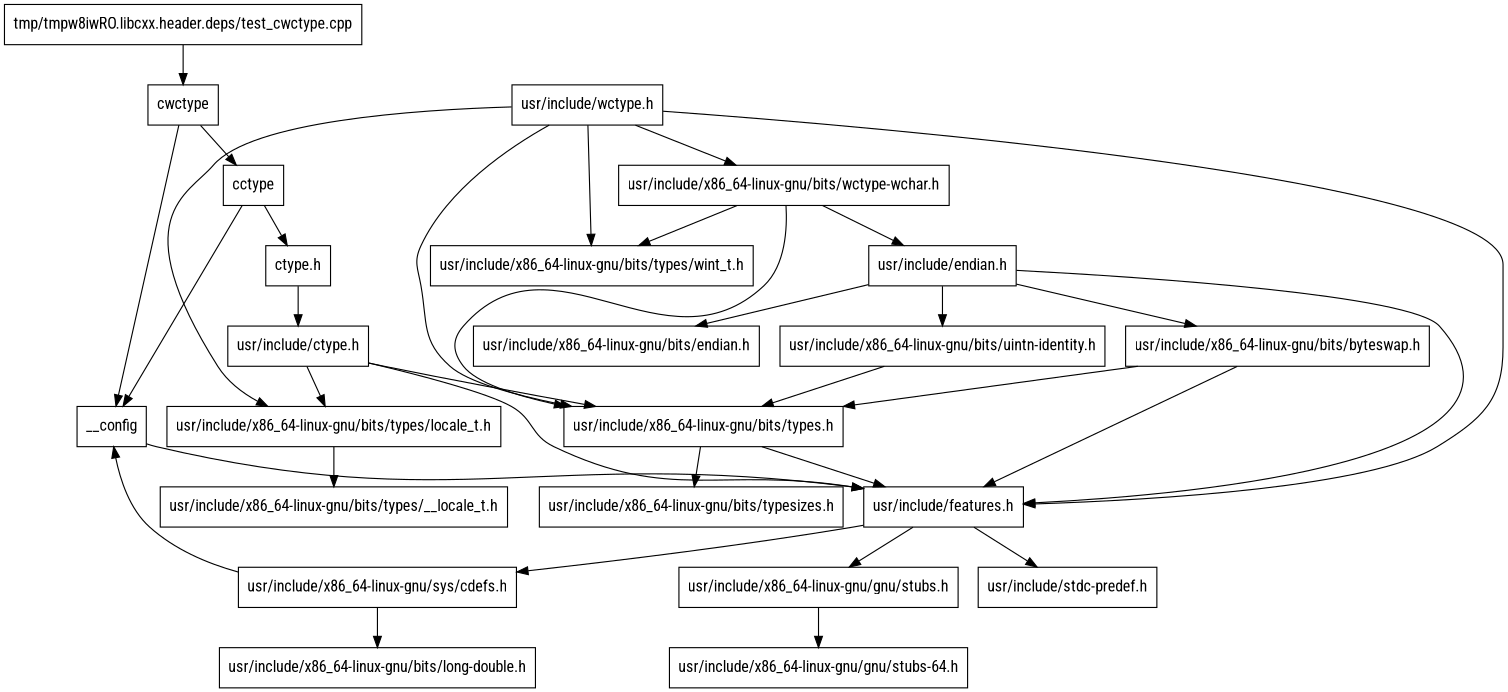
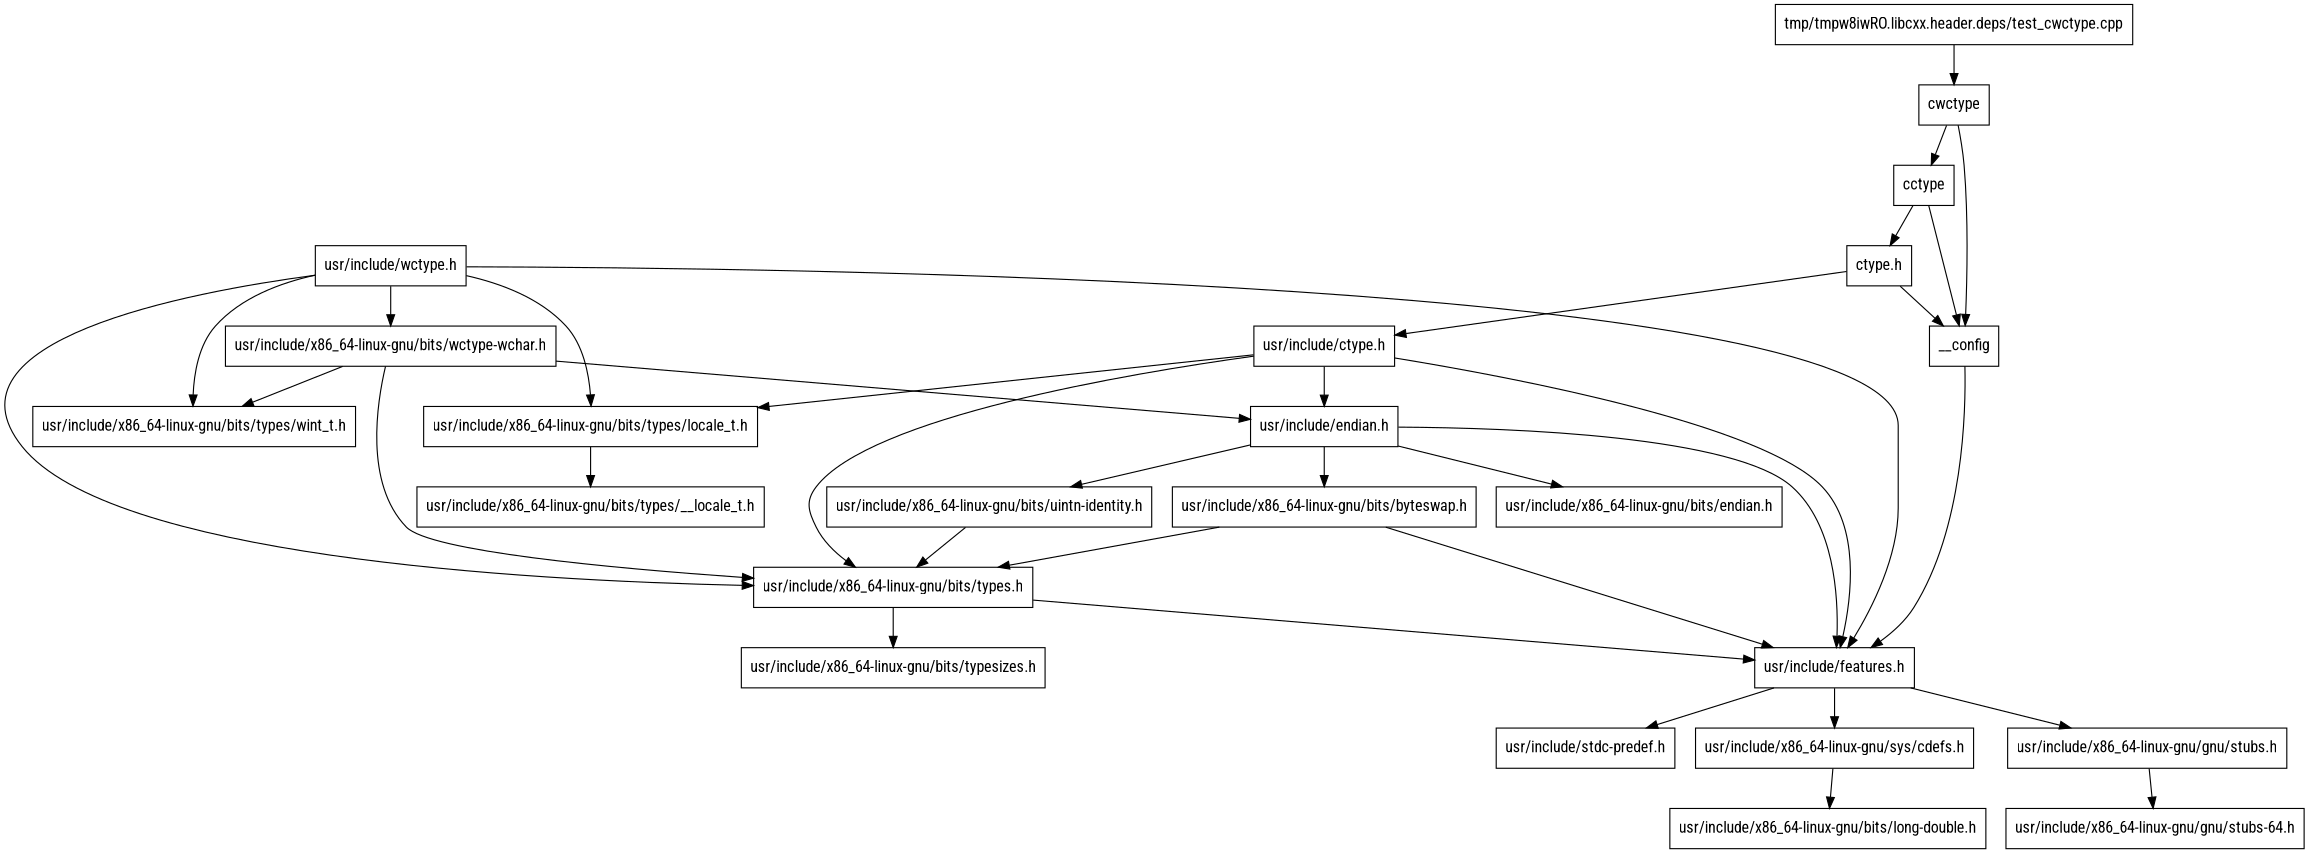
edge "usr/include/ctype.h" -> "usr/include/endian.h": added
edge "usr/include/x86_64-linux-gnu/sys/cdefs.h" -> "__config": now "ctype.h" -> "__config"
